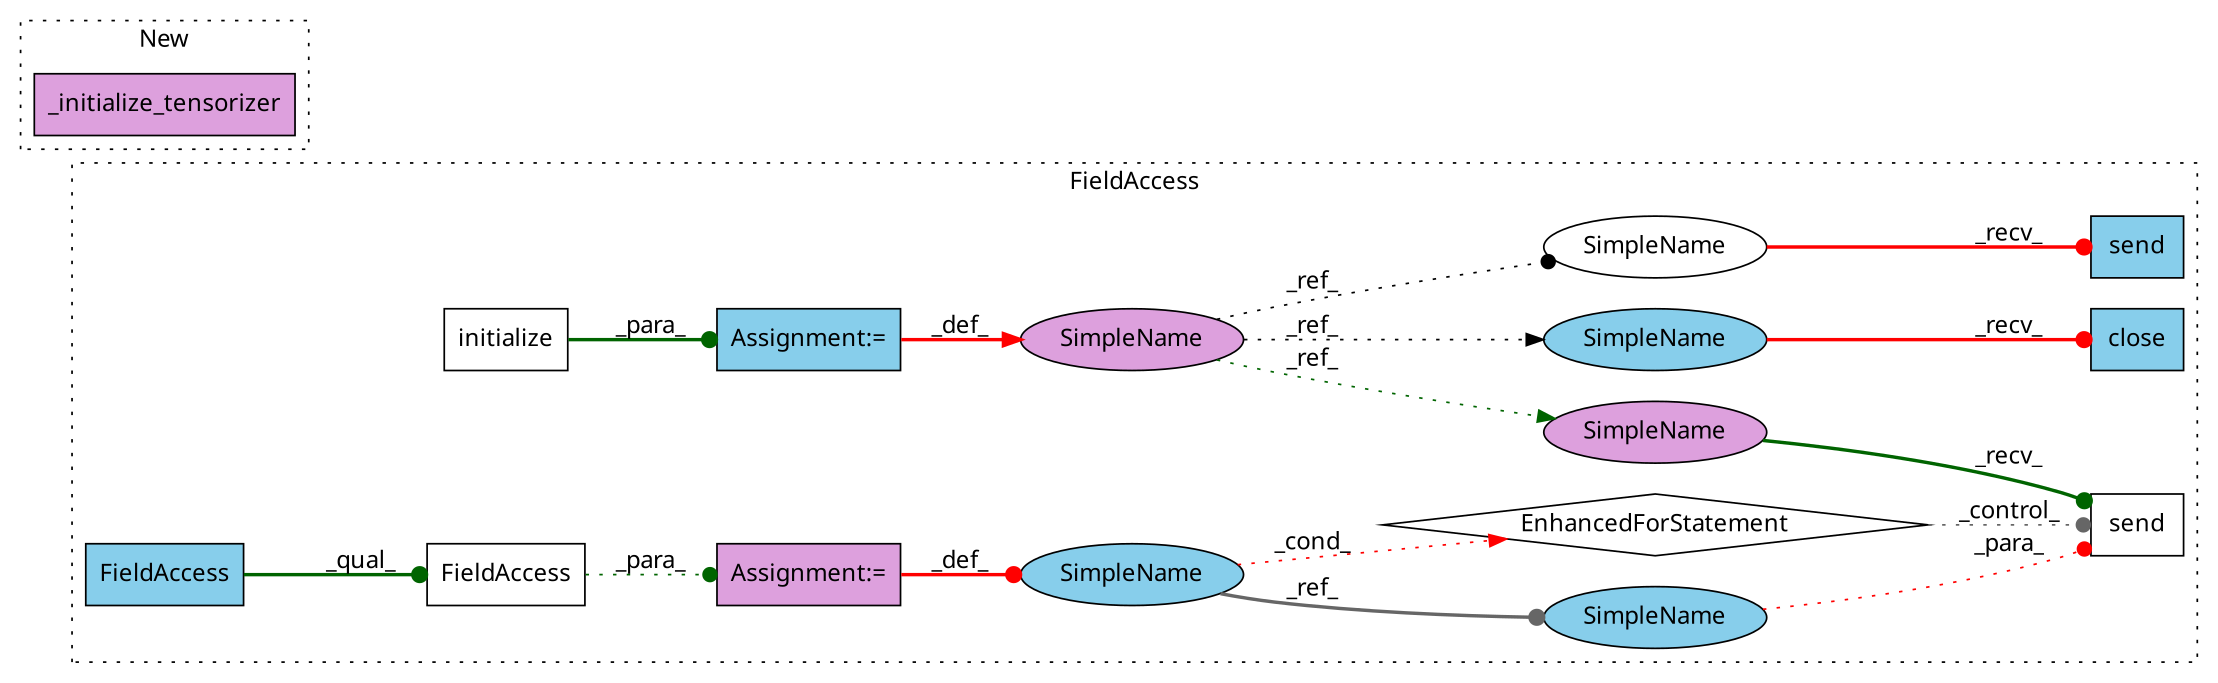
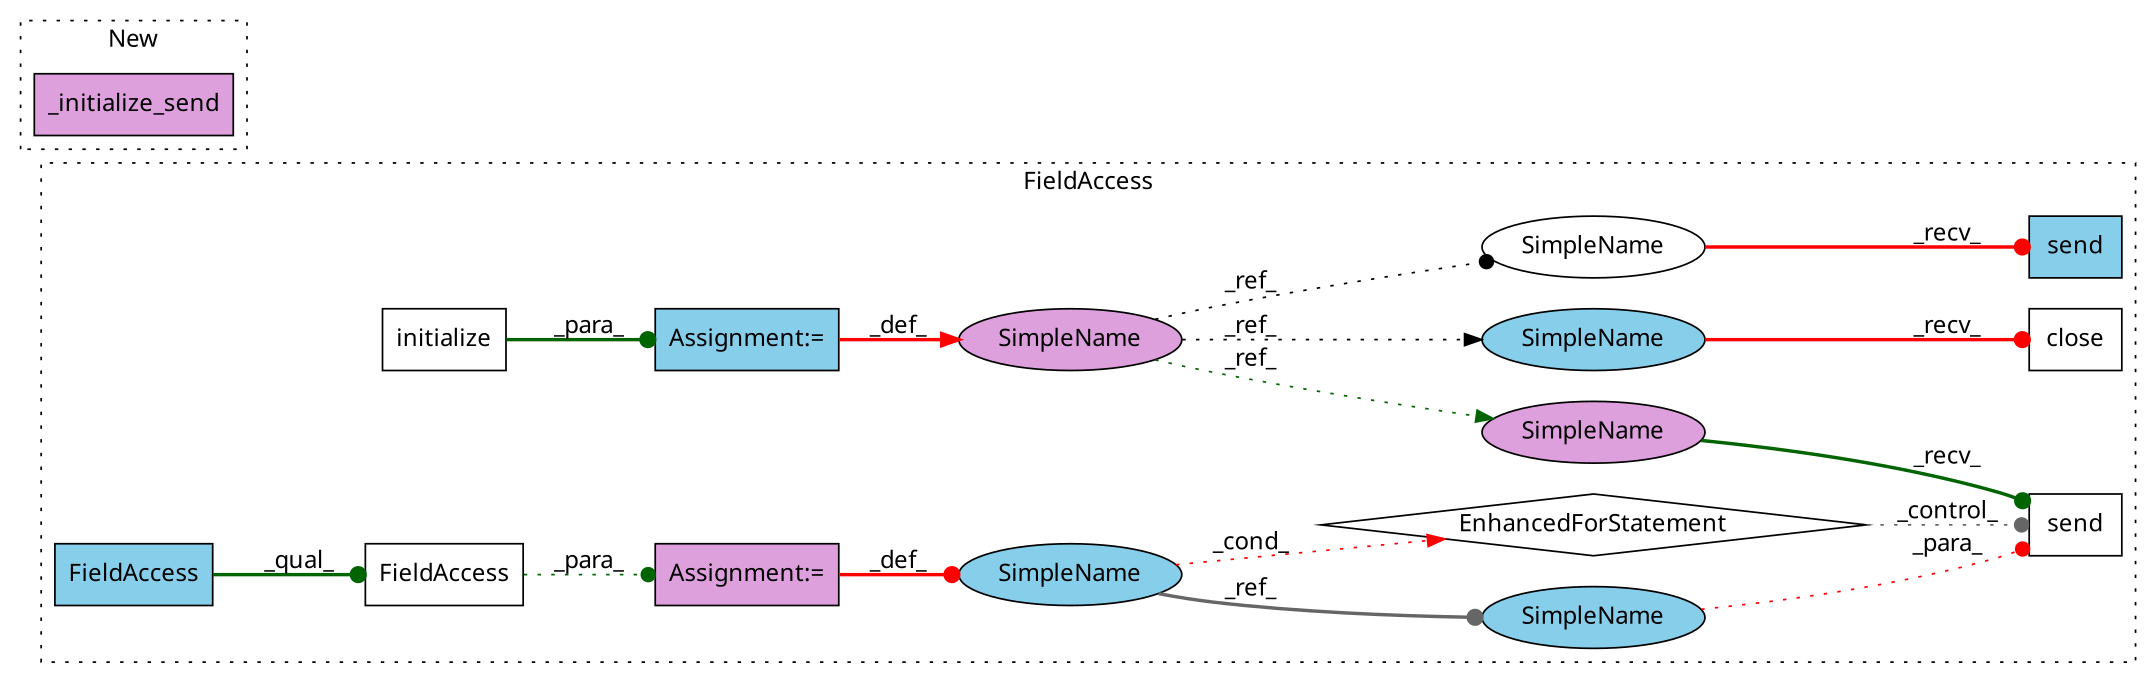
node "_initialize_tensorizer": label "_initialize_tensorizer" -> "_initialize_send"
node "close": fillcolor skyblue -> white
